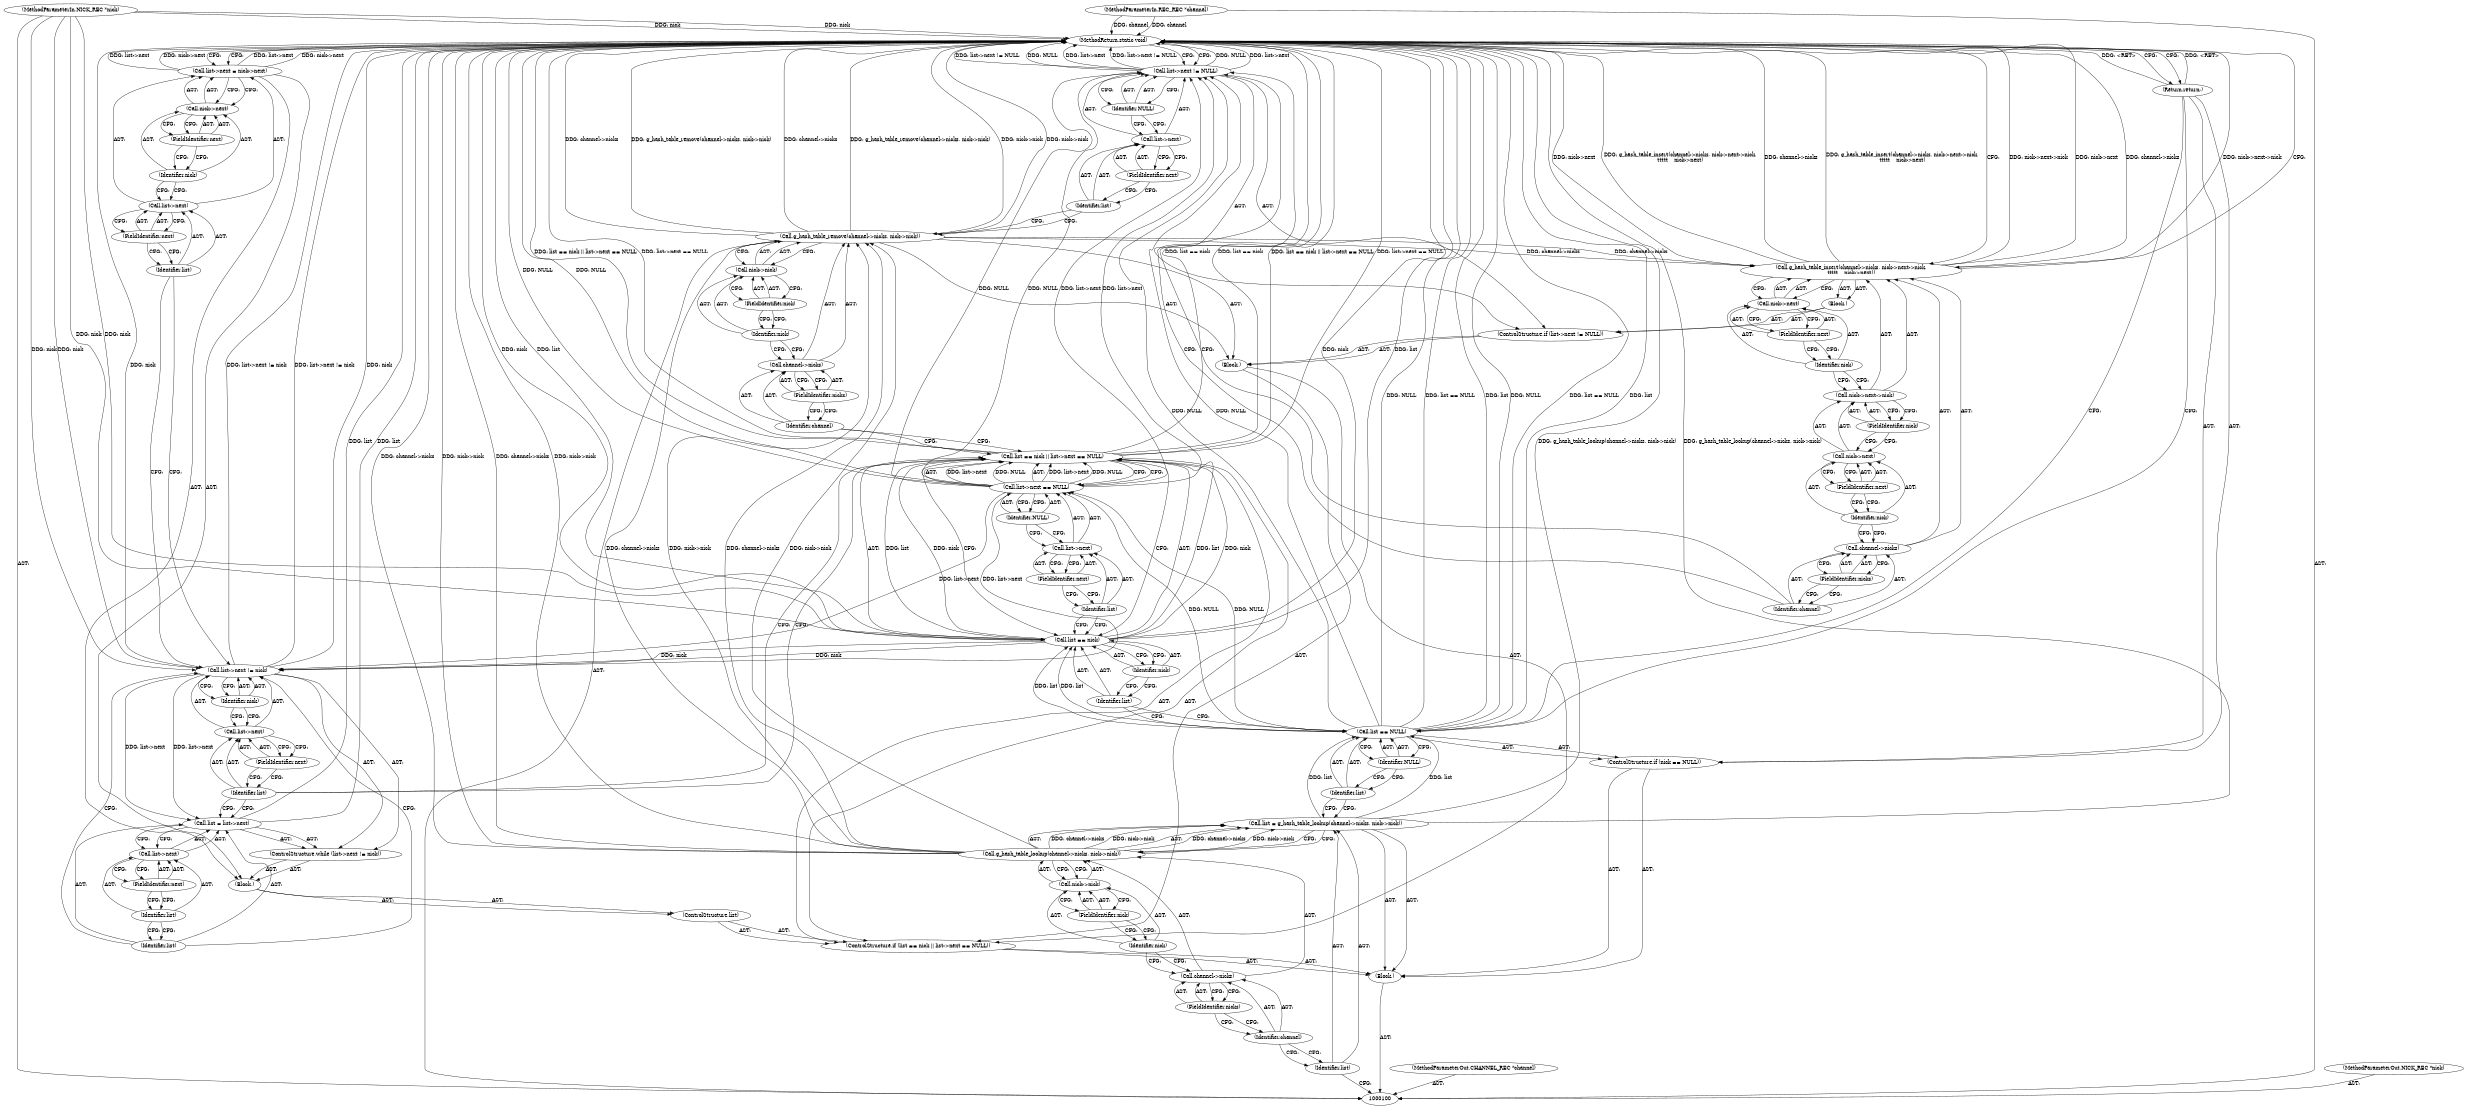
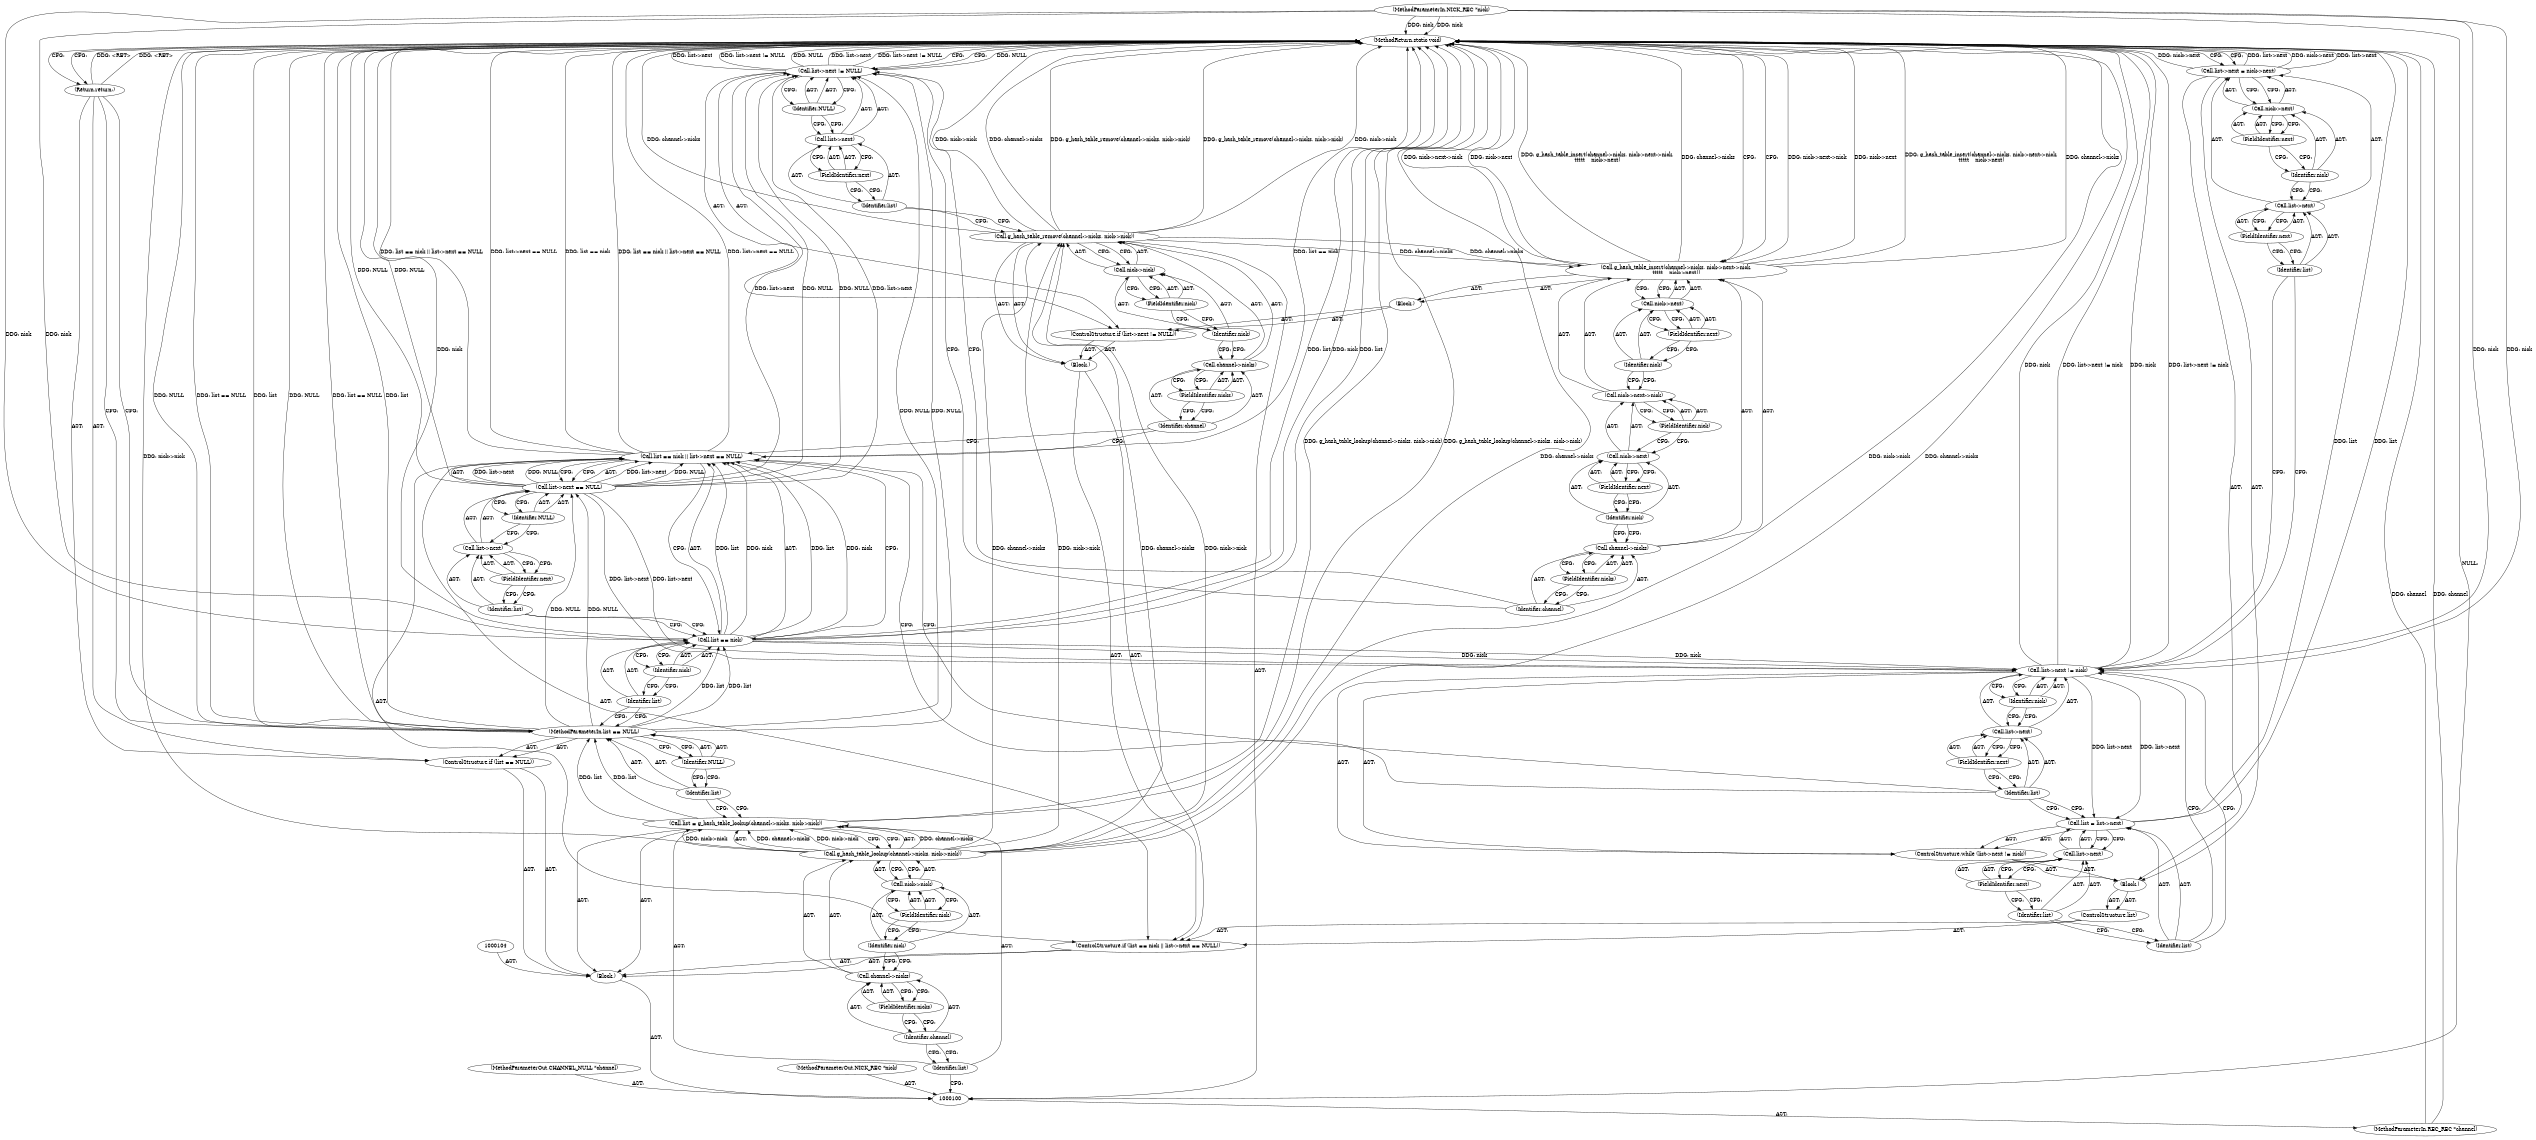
edge "(MethodParameterIn,REC_REC *channel)" -> "1000100": reversed
edge "(MethodParameterIn,NICK_REC *nick)" -> "1000100": label "AST: " -> "NULL: "
node "(Call,list == NULL)": label "(Call,list == NULL)" -> "(MethodParameterIn,list == NULL)"
node "(ControlStructure,if (nick == NULL))": label "(ControlStructure,if (nick == NULL))" -> "(ControlStructure,if (list == NULL))"
node "1000104": added
node "(MethodParameterOut,CHANNEL_REC *channel)": label "(MethodParameterOut,CHANNEL_REC *channel)" -> "(MethodParameterOut,CHANNEL_NULL *channel)"
